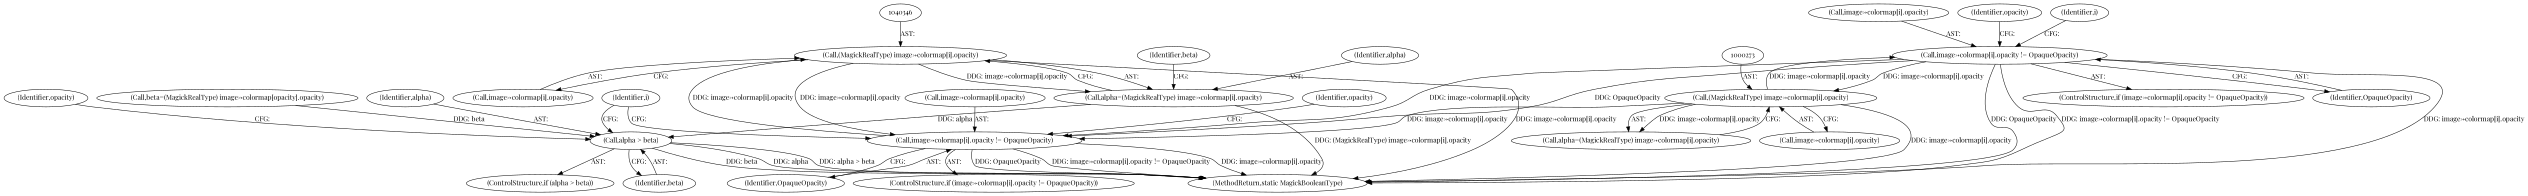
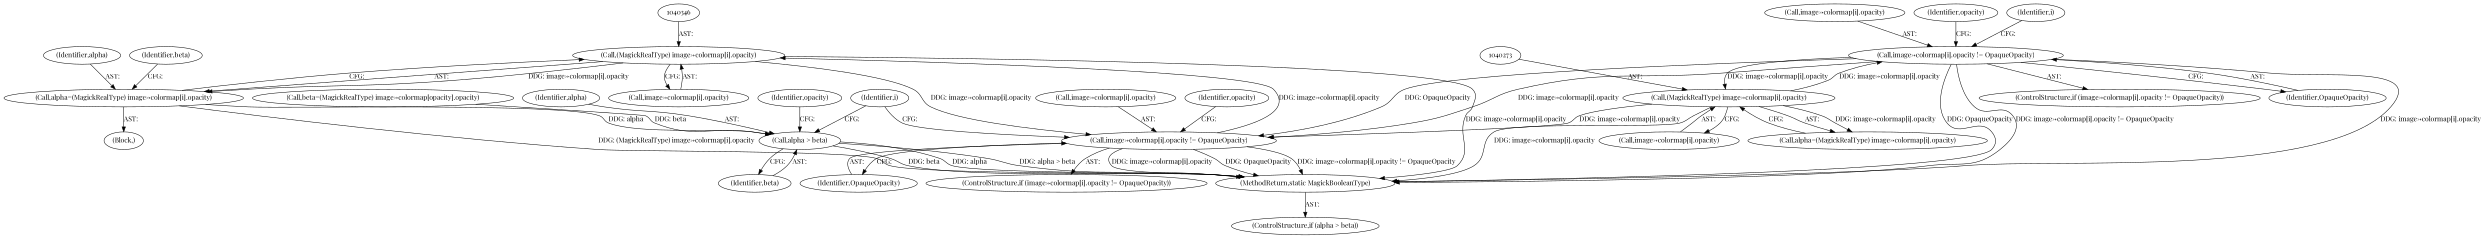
node "1000273": label "1000273" -> "1040273"
node "(Block,)": added
edge "(Call,alpha > beta)" -> "(ControlStructure,if (alpha > beta))": now "(MethodReturn,static MagickBooleanType)" -> "(ControlStructure,if (alpha > beta))"
